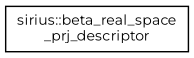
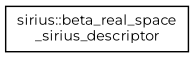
node "sirius::beta_real_space _prj_descriptor": label "sirius::beta_real_space _prj_descriptor" -> "sirius::beta_real_space _sirius_descriptor"
